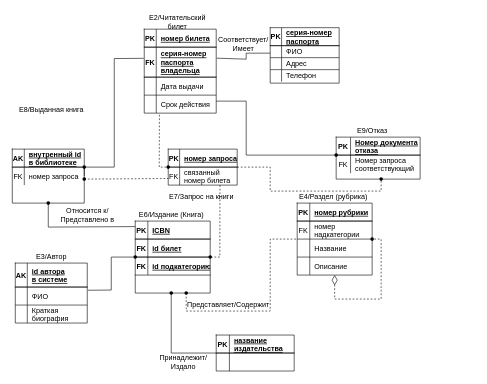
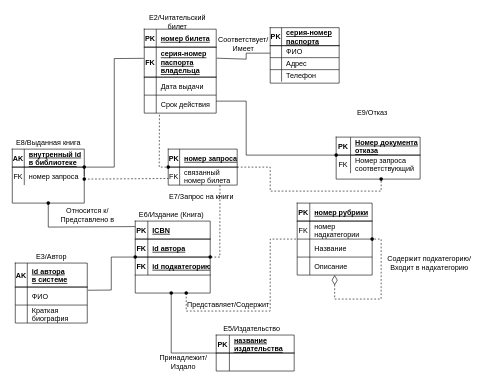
node "E8/Выданная книга": moved (51, 110) -> (48, 143)
node "E9/Отказ": moved (372, 131) -> (372, 113)
node "E4/Раздел (рубрика)": removed
node "id билет": label "id билет" -> "id автора"
node "Содержит подкатегорию/ Входит в надкатегорию": added
node "E5/Издательство": added
